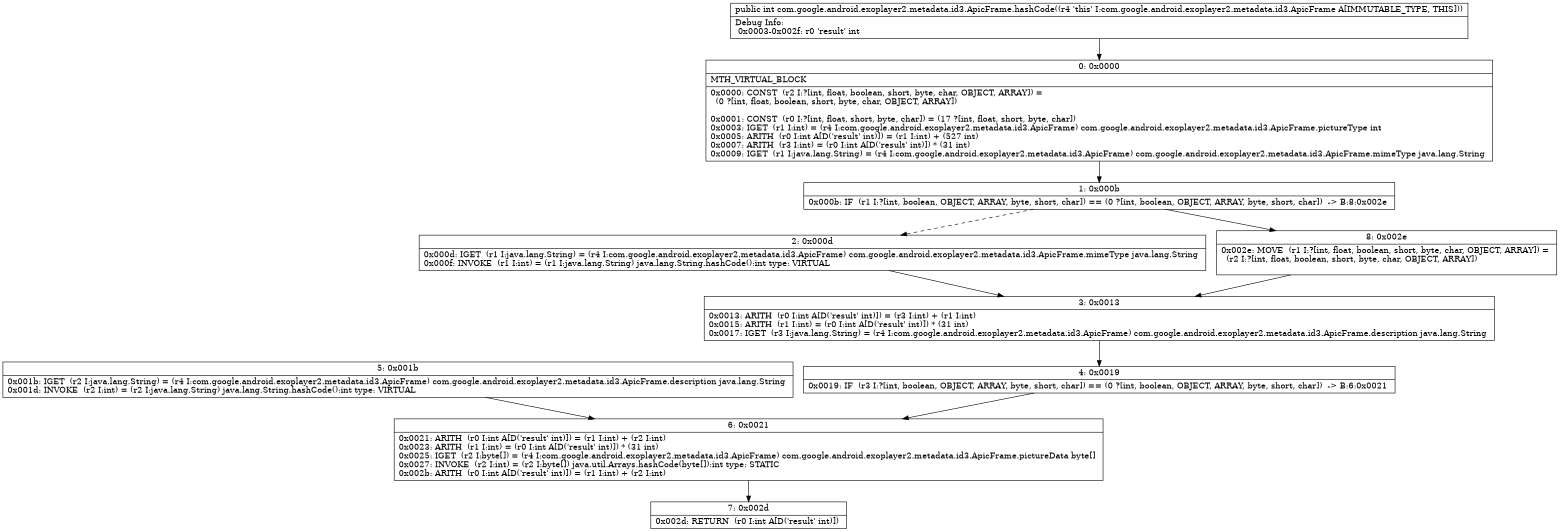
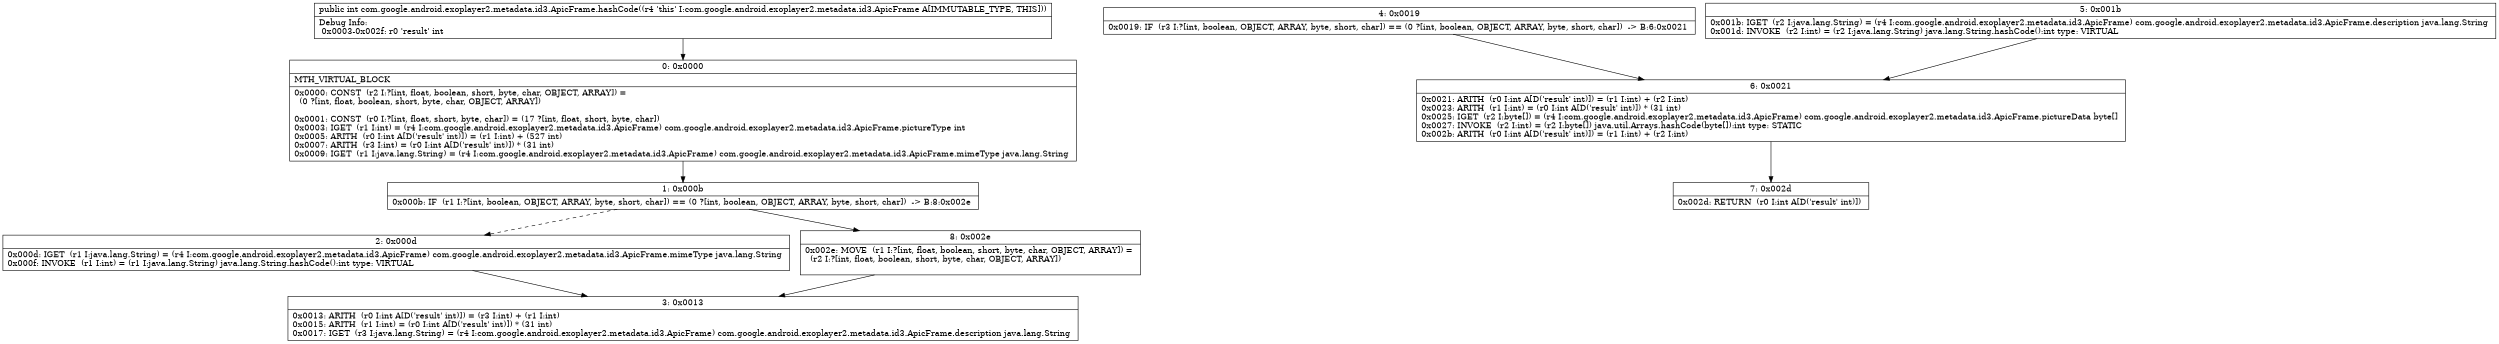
edge "3: 0x0013" -> "4: 0x0019": removed
